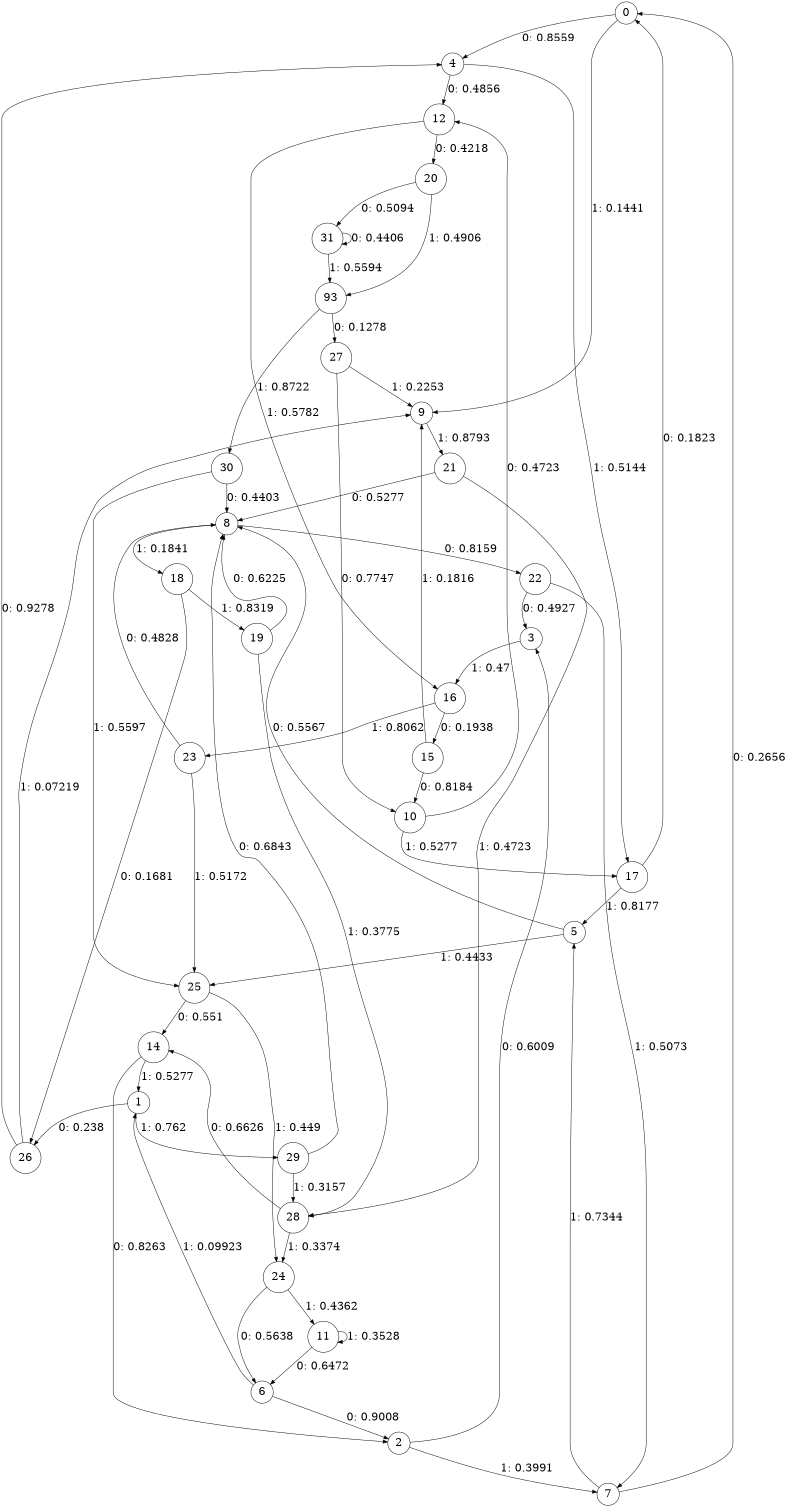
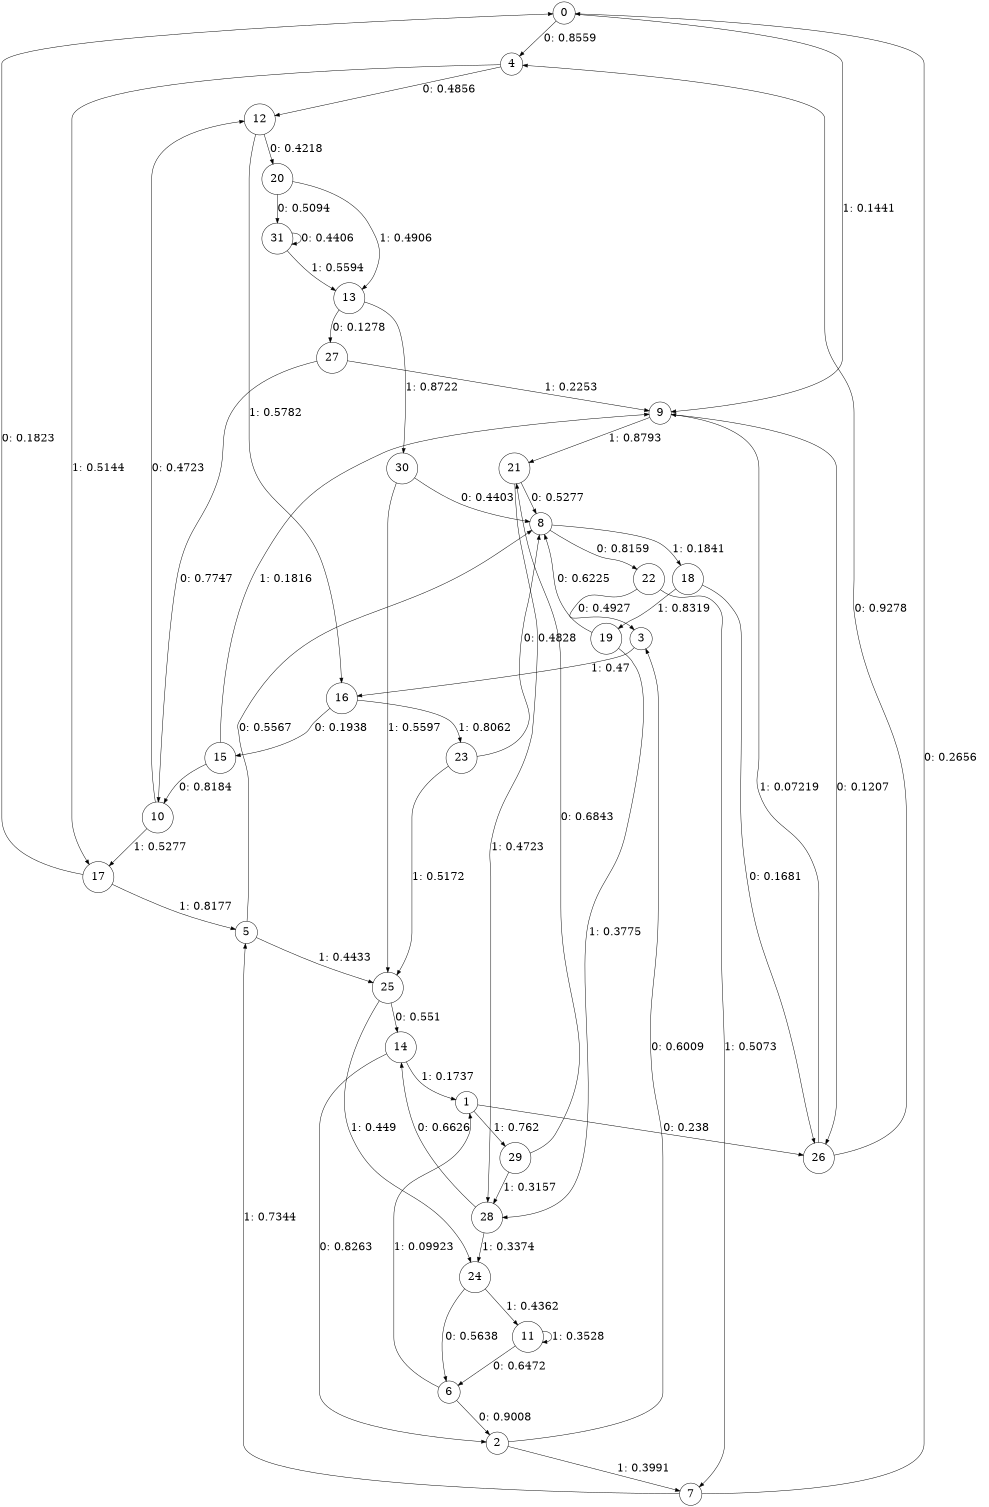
node "93": label "93" -> "13"
edge "9" -> "26": added, label "0: 0.1207"
edge "29" -> "8": now "29" -> "21"
edge "14" -> "1": label "1: 0.5277   " -> "1: 0.1737   "
